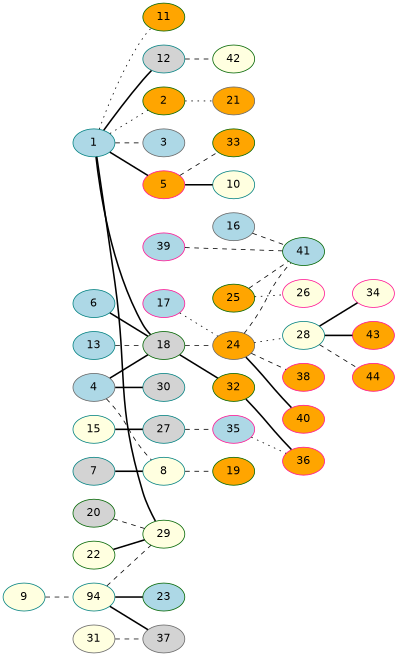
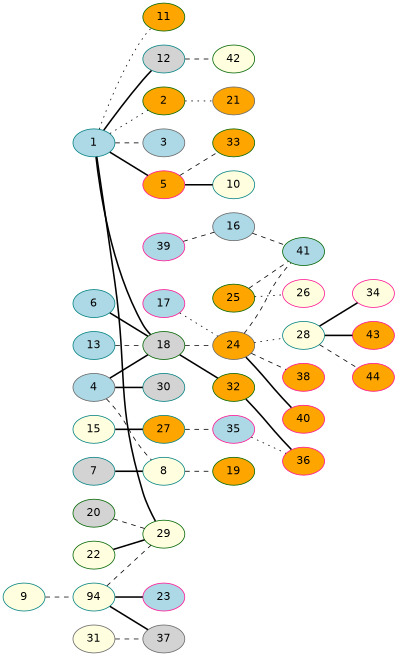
edge "39" -- "41": now "39" -- "16"
node "27": fillcolor lightgrey -> orange
node "23": color darkgreen -> deeppink
